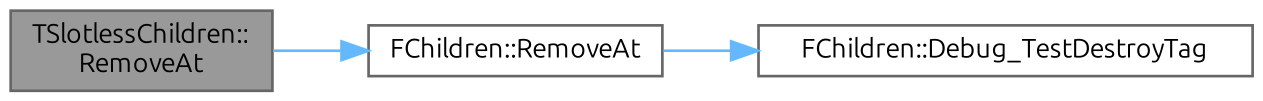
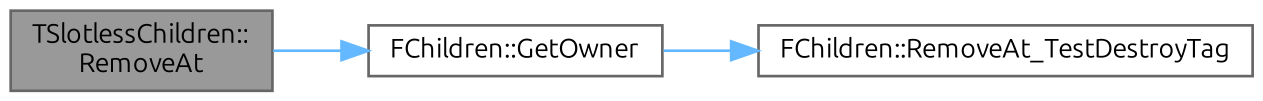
node "FChildren::RemoveAt": label "FChildren::RemoveAt" -> "FChildren::GetOwner"
node "FChildren::Debug_TestDestroyTag": label "FChildren::Debug_TestDestroyTag" -> "FChildren::RemoveAt_TestDestroyTag"
